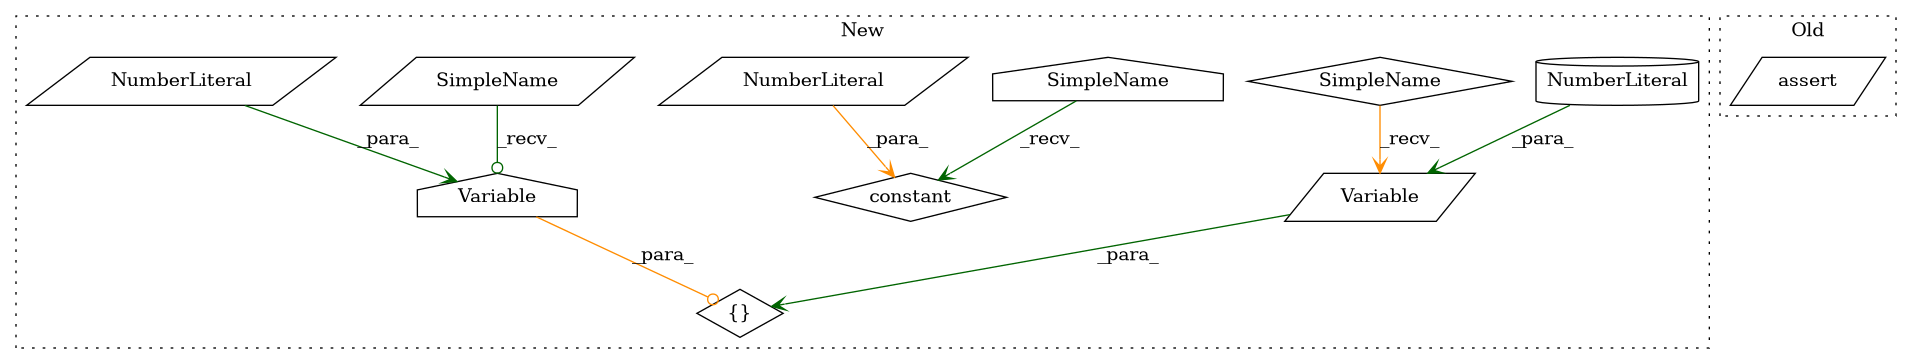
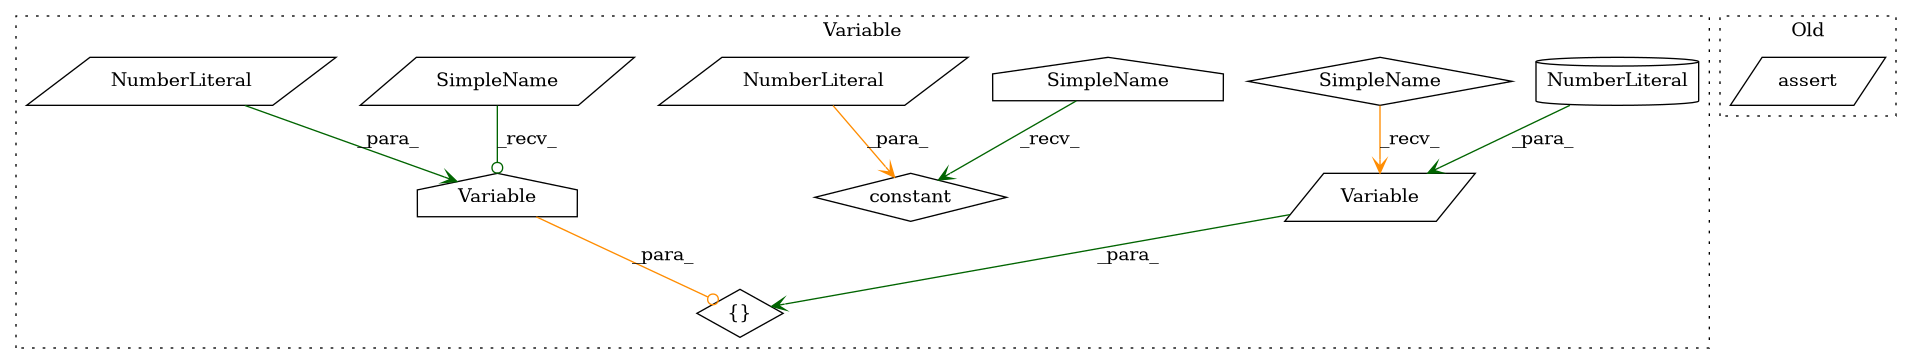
cluster "New": label "New" -> "Variable"
